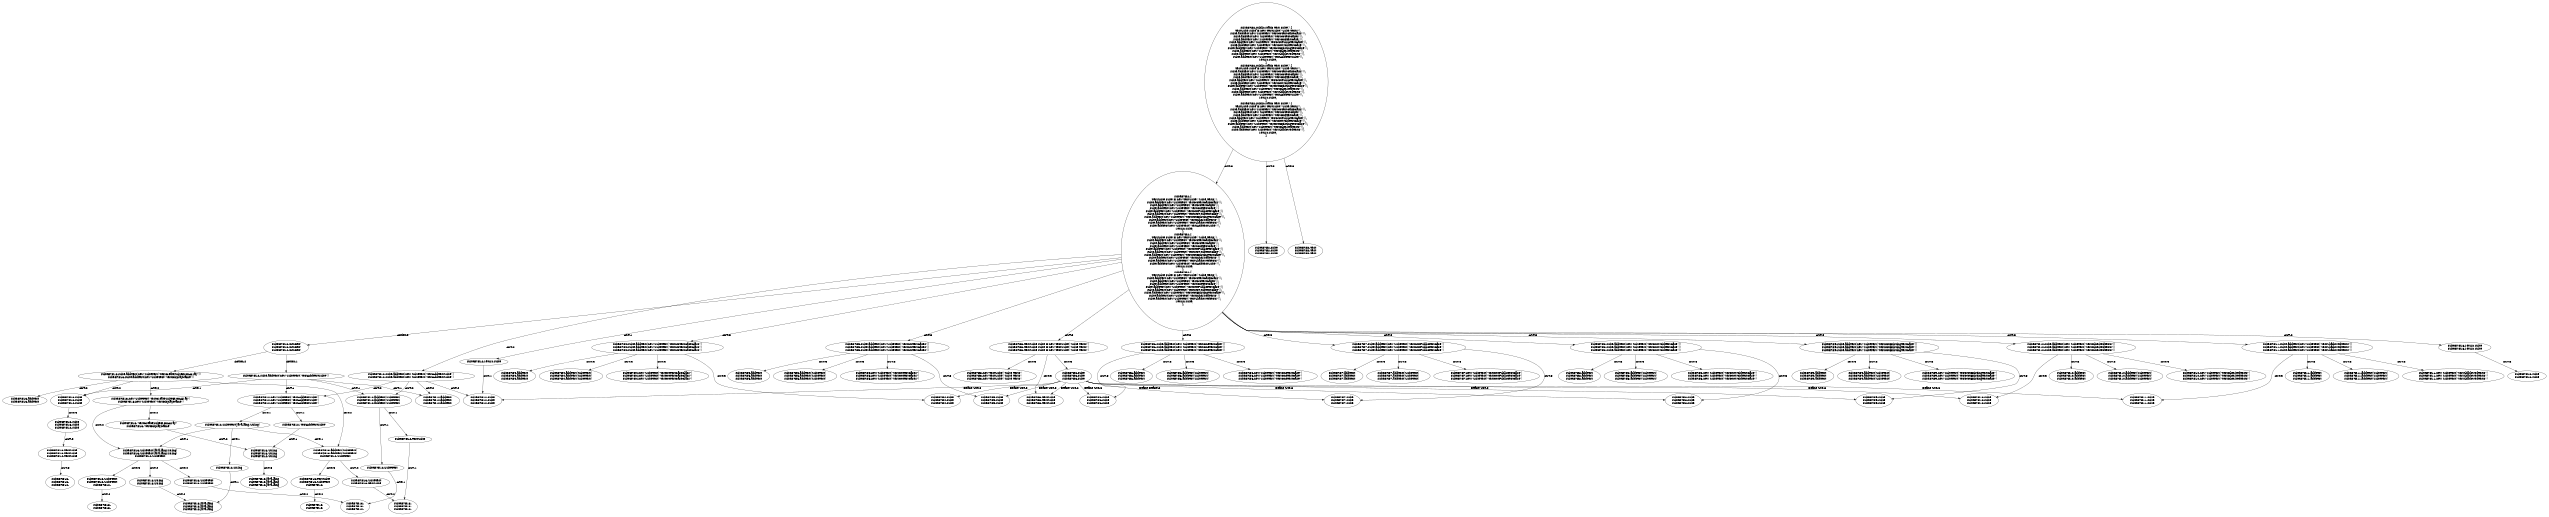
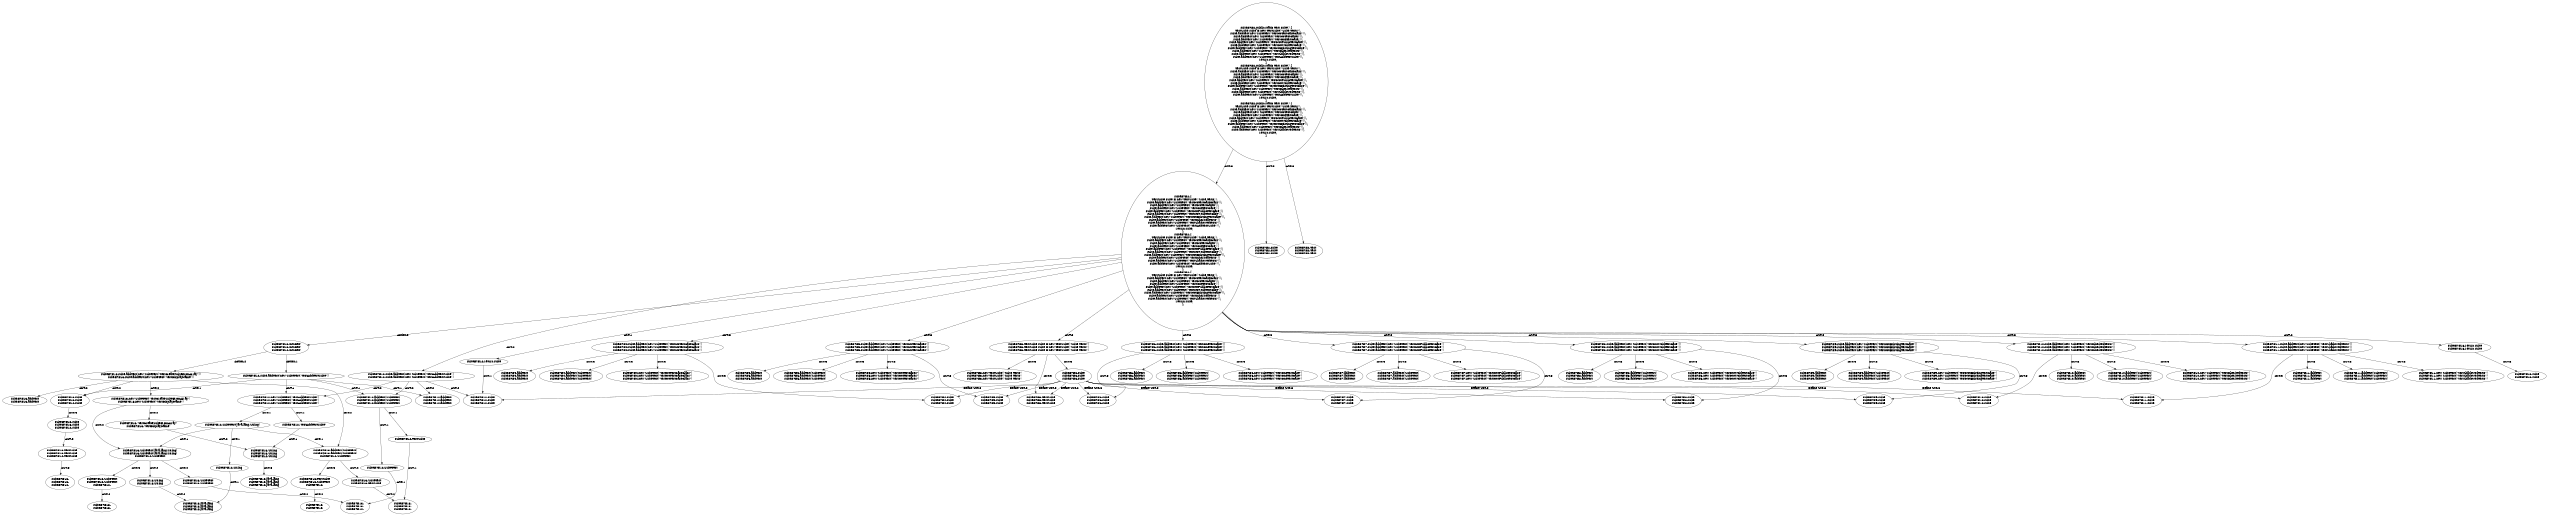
edge "suite#?#3:suite suite#?#3:suite suite#?#3:suite" -> "suite#?#7:suite suite#?#7:suite suite#?#7:suite": label "Define Define:3" -> "Define Use:3"
